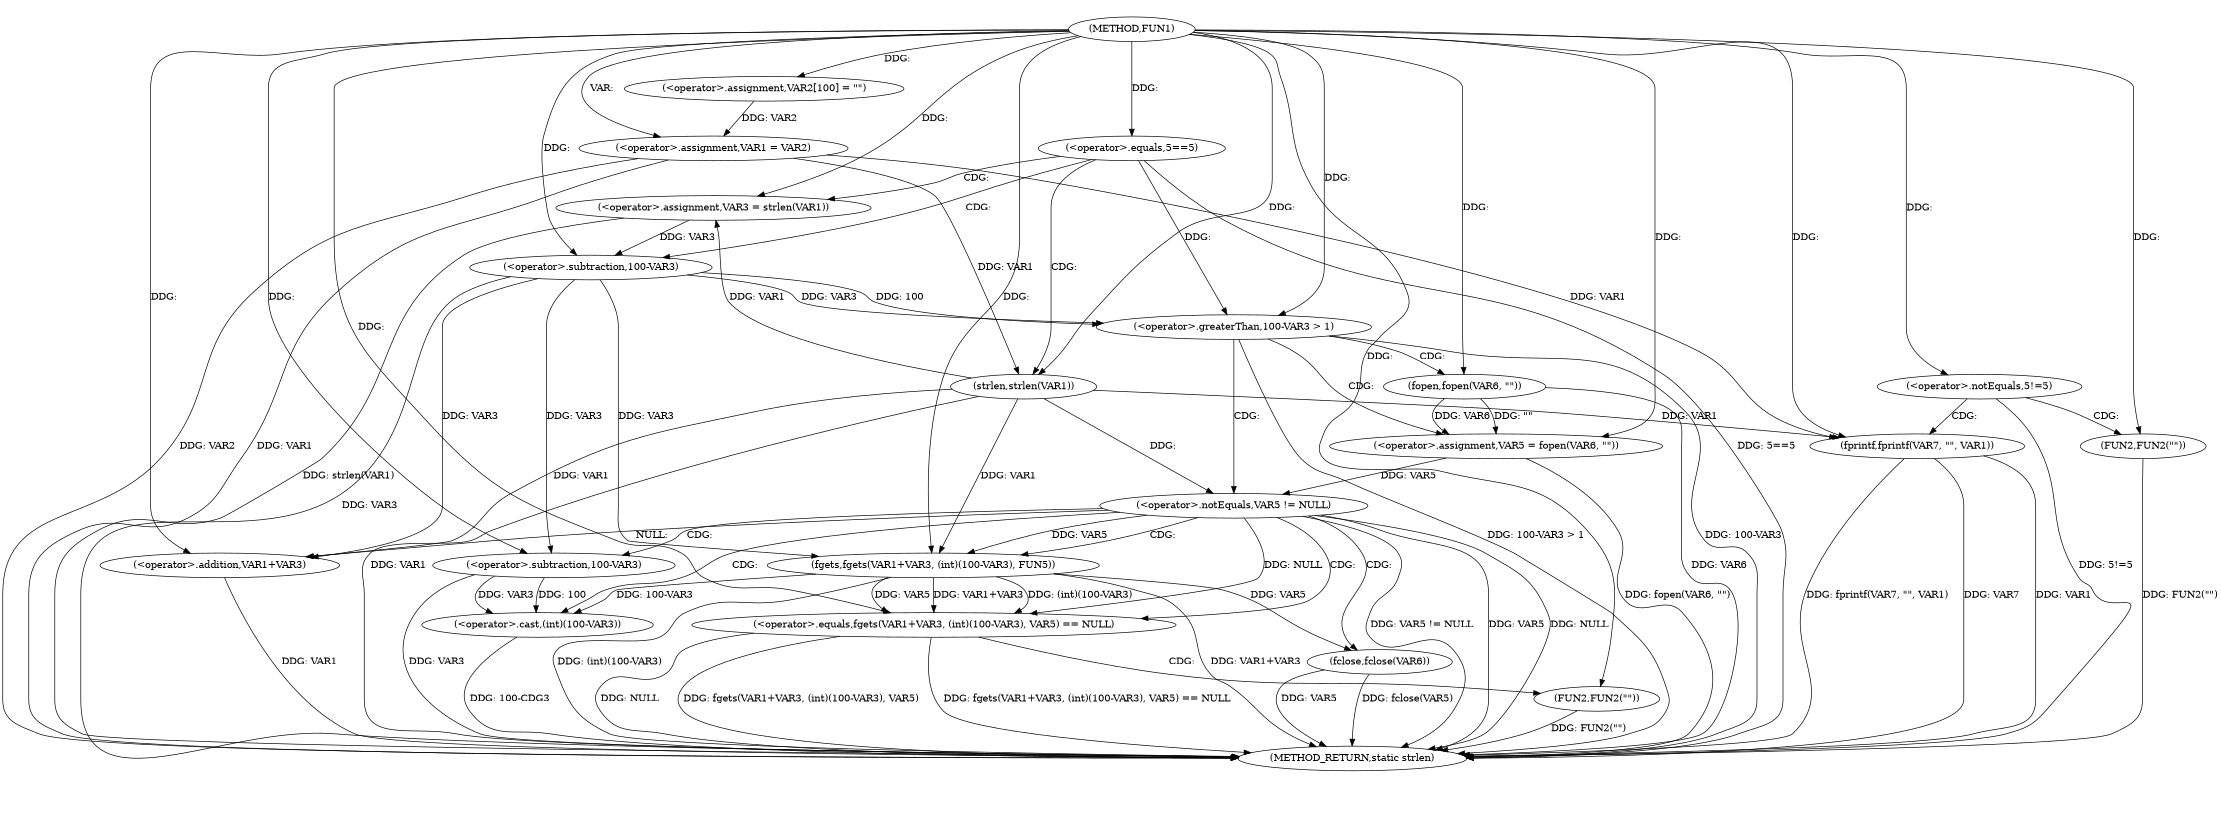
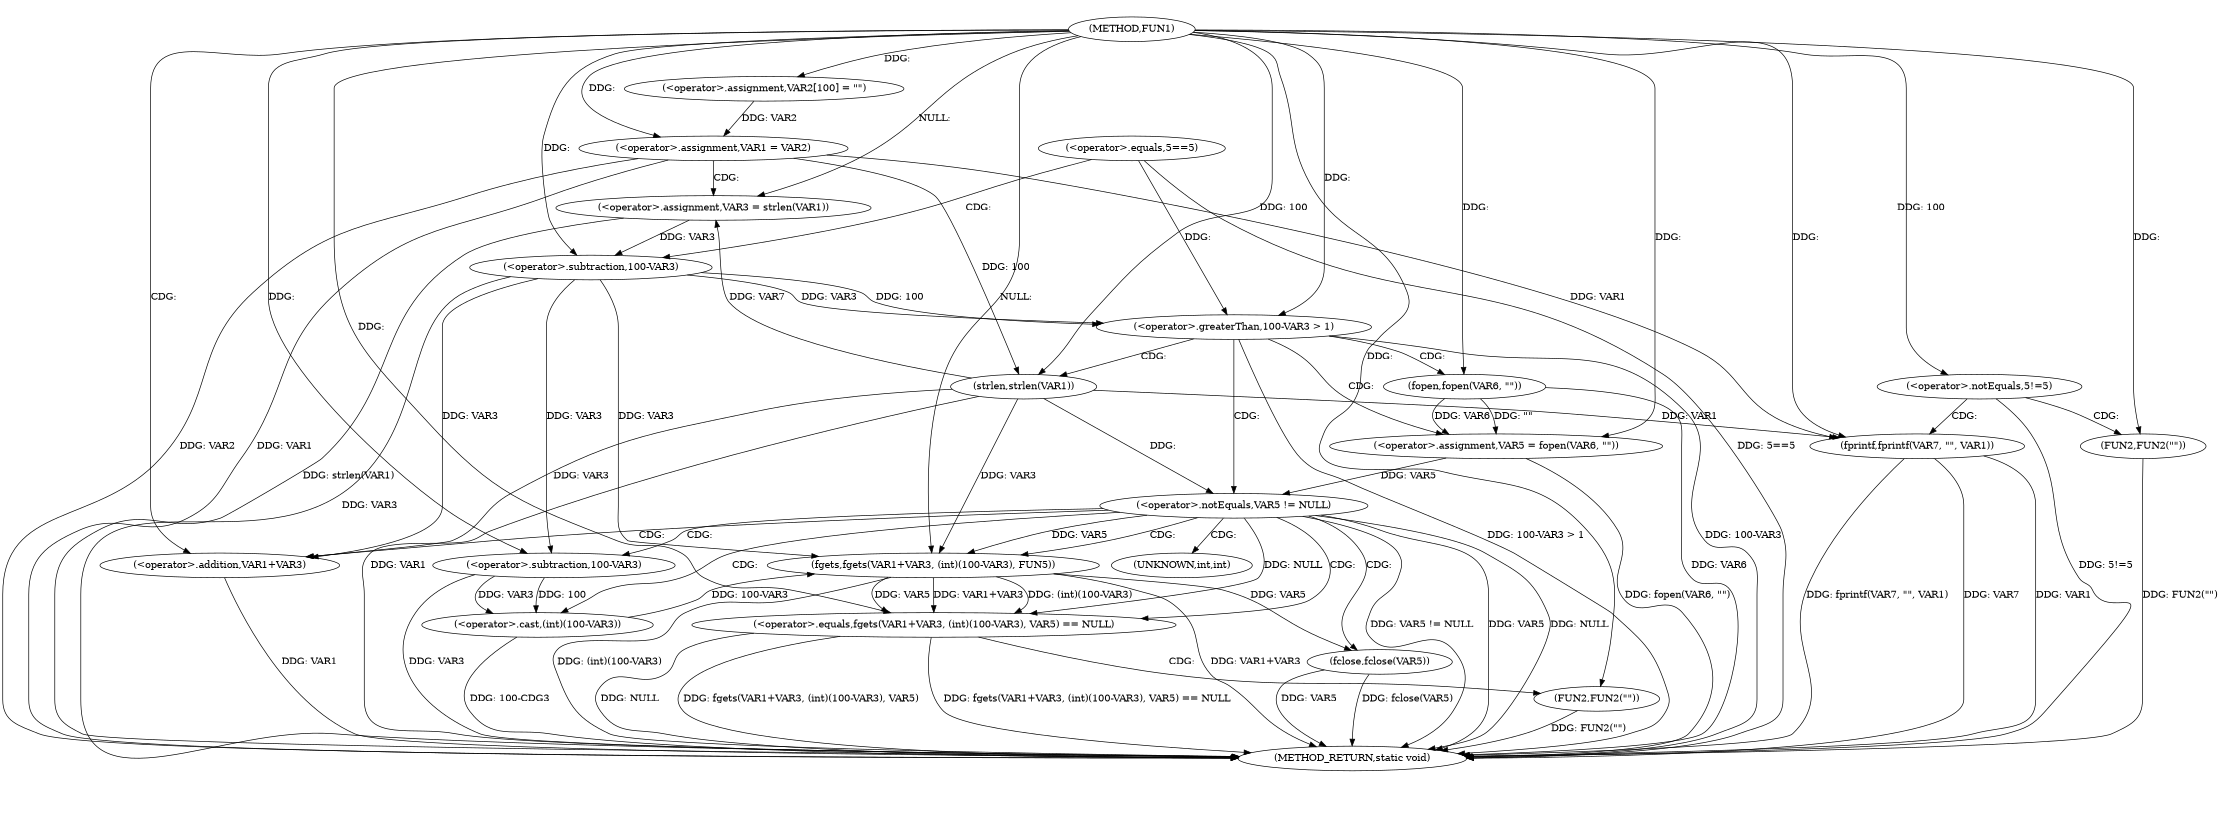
edge "(METHOD,FUN1)" -> "(<operator>.equals,5==5)": removed, label "DDG:"
edge "(METHOD,FUN1)" -> "(<operator>.assignment,VAR1 = VAR2)": label "VAR: " -> "DDG: "
edge "(METHOD,FUN1)" -> "(<operator>.assignment,VAR3 = strlen(VAR1))": label "DDG: " -> "NULL: "
edge "(<operator>.equals,5==5)" -> "(<operator>.assignment,VAR3 = strlen(VAR1))": now "(<operator>.assignment,VAR1 = VAR2)" -> "(<operator>.assignment,VAR3 = strlen(VAR1))"
edge "(METHOD,FUN1)" -> "(strlen,strlen(VAR1))": label "DDG: " -> "DDG: 100"
edge "(METHOD,FUN1)" -> "(<operator>.notEquals,5!=5)": label "DDG: " -> "DDG: 100"
edge "(<operator>.equals,5==5)" -> "(strlen,strlen(VAR1))": now "(<operator>.greaterThan,100-VAR3 > 1)" -> "(strlen,strlen(VAR1))"
edge "(<operator>.assignment,VAR1 = VAR2)" -> "(strlen,strlen(VAR1))": label "DDG: VAR1" -> "DDG: 100"
edge "(METHOD,FUN1)" -> "(<operator>.addition,VAR1+VAR3)": label "DDG: " -> "CDG: "
edge "(strlen,strlen(VAR1))" -> "(<operator>.assignment,VAR3 = strlen(VAR1))": label "DDG: VAR1" -> "DDG: VAR7"
edge "(METHOD,FUN1)" -> "(fgets,fgets(VAR1+VAR3, (int)(100-VAR3), FUN5))": label "DDG: " -> "NULL: "
edge "(strlen,strlen(VAR1))" -> "(<operator>.addition,VAR1+VAR3)": label "DDG: VAR1" -> "DDG: VAR3"
edge "(strlen,strlen(VAR1))" -> "(fgets,fgets(VAR1+VAR3, (int)(100-VAR3), FUN5))": label "DDG: VAR1" -> "DDG: VAR3"
edge "(<operator>.notEquals,VAR5 != NULL)" -> "(<operator>.addition,VAR1+VAR3)": label "NULL: " -> "CDG: "
node "(UNKNOWN,int,int)": added
edge "(fgets,fgets(VAR1+VAR3, (int)(100-VAR3), FUN5))" -> "(<operator>.cast,(int)(100-VAR3))": reversed
node "(fclose,fclose(VAR6))": label "(fclose,fclose(VAR6))" -> "(fclose,fclose(VAR5))"
node "(METHOD_RETURN,static strlen)": label "(METHOD_RETURN,static strlen)" -> "(METHOD_RETURN,static void)"
